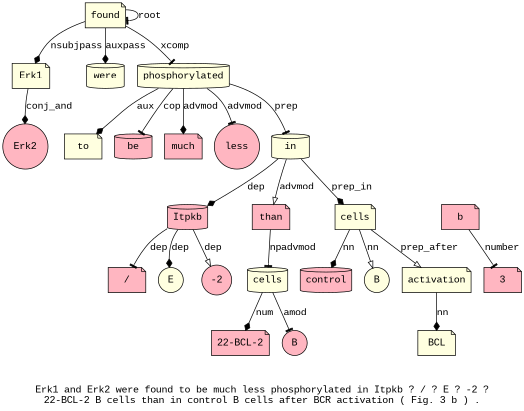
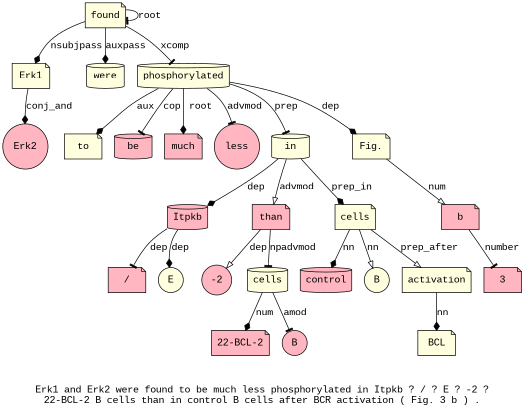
edge "phosphorylated" -> "much": label "advmod" -> "root"
node "Fig.": added
edge "Itpkb" -> "-2": now "than" -> "-2"
